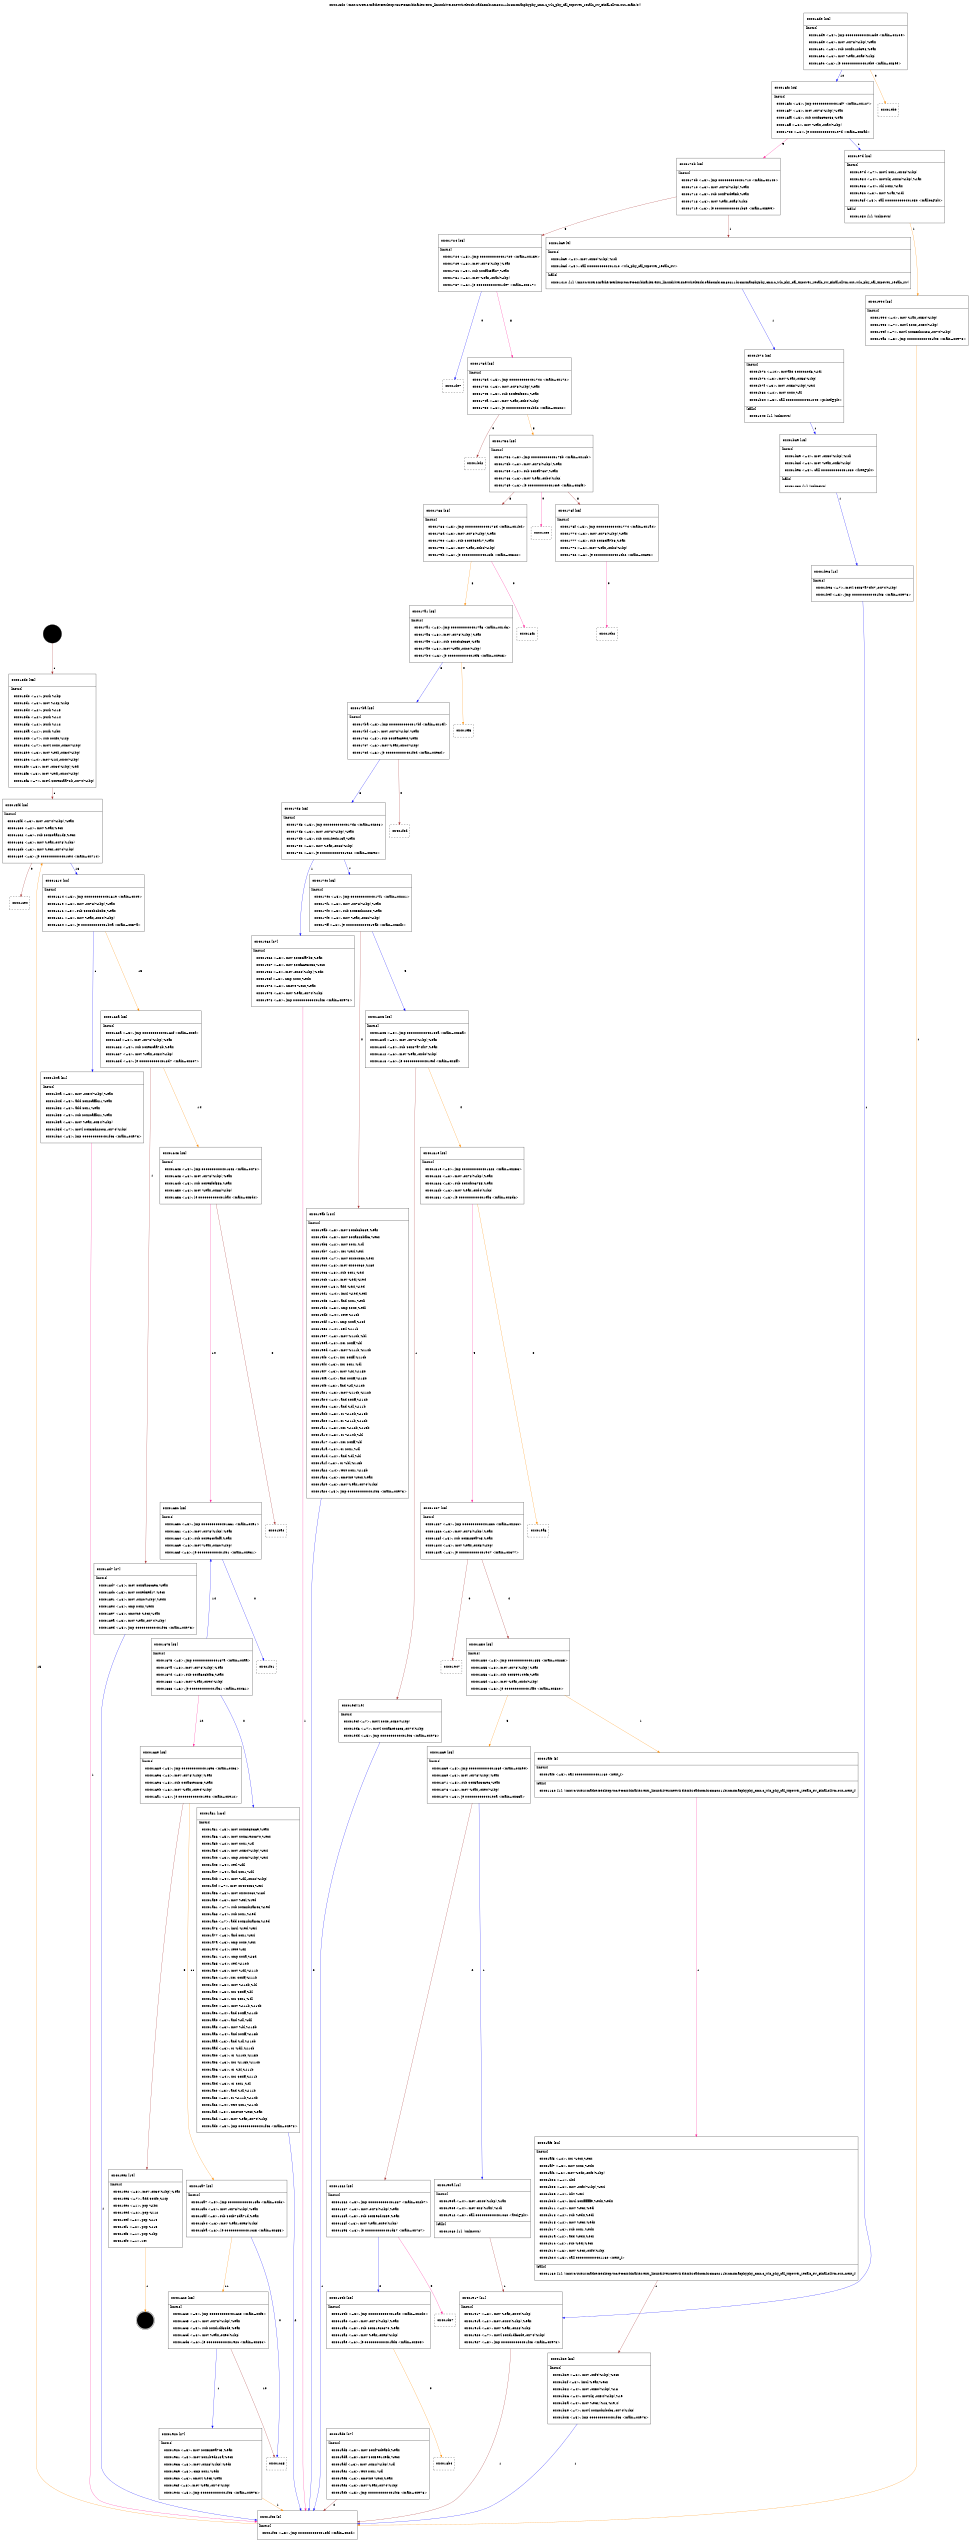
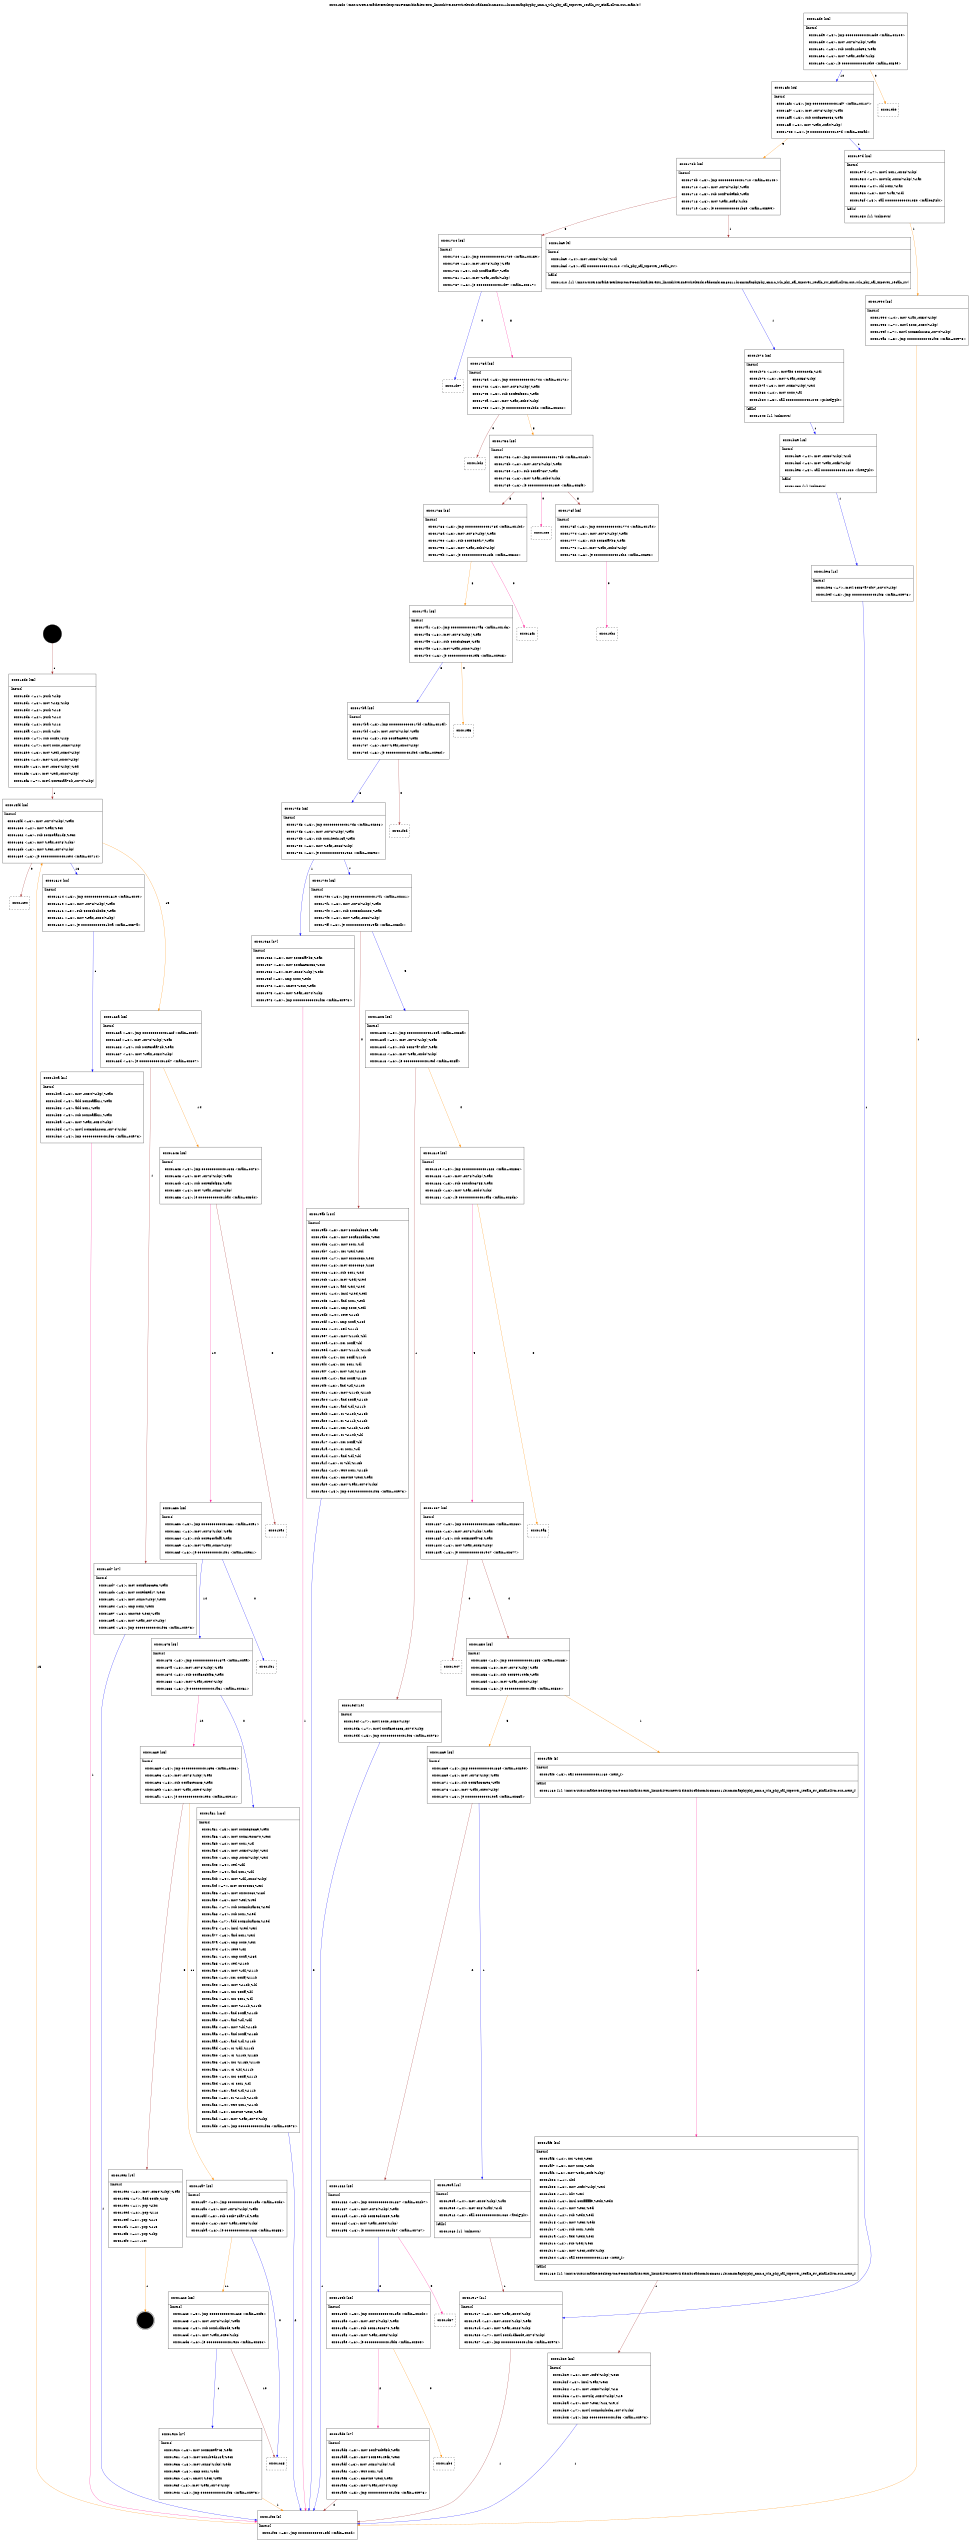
edge "0x4016f2 [25]" -> "0x40170b [25]": color deeppink -> darkorange
edge "0x401614 [22]" -> "0x40162a [25]": now "0x4015fd [23]" -> "0x40162a [25]"
edge "0x401675 [25]" -> "0x40165c [25]": reversed
edge "0x40189b [25]" -> "0x401ad5 [27]": added, label "2"
